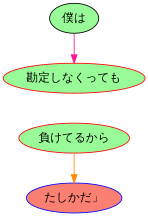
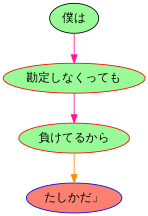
edge "勘定しなくっても" -> "負けてるから": added
